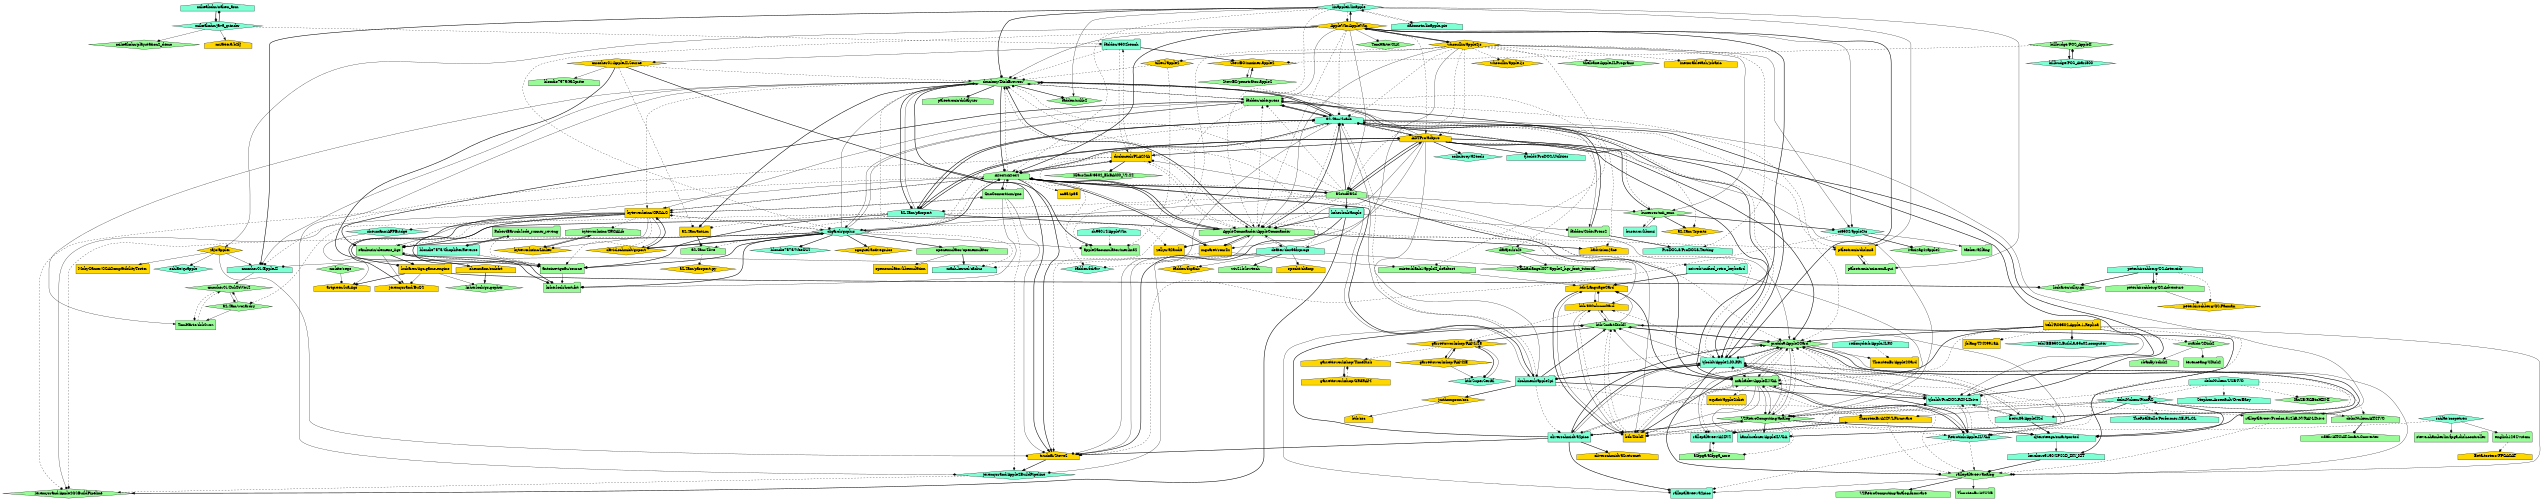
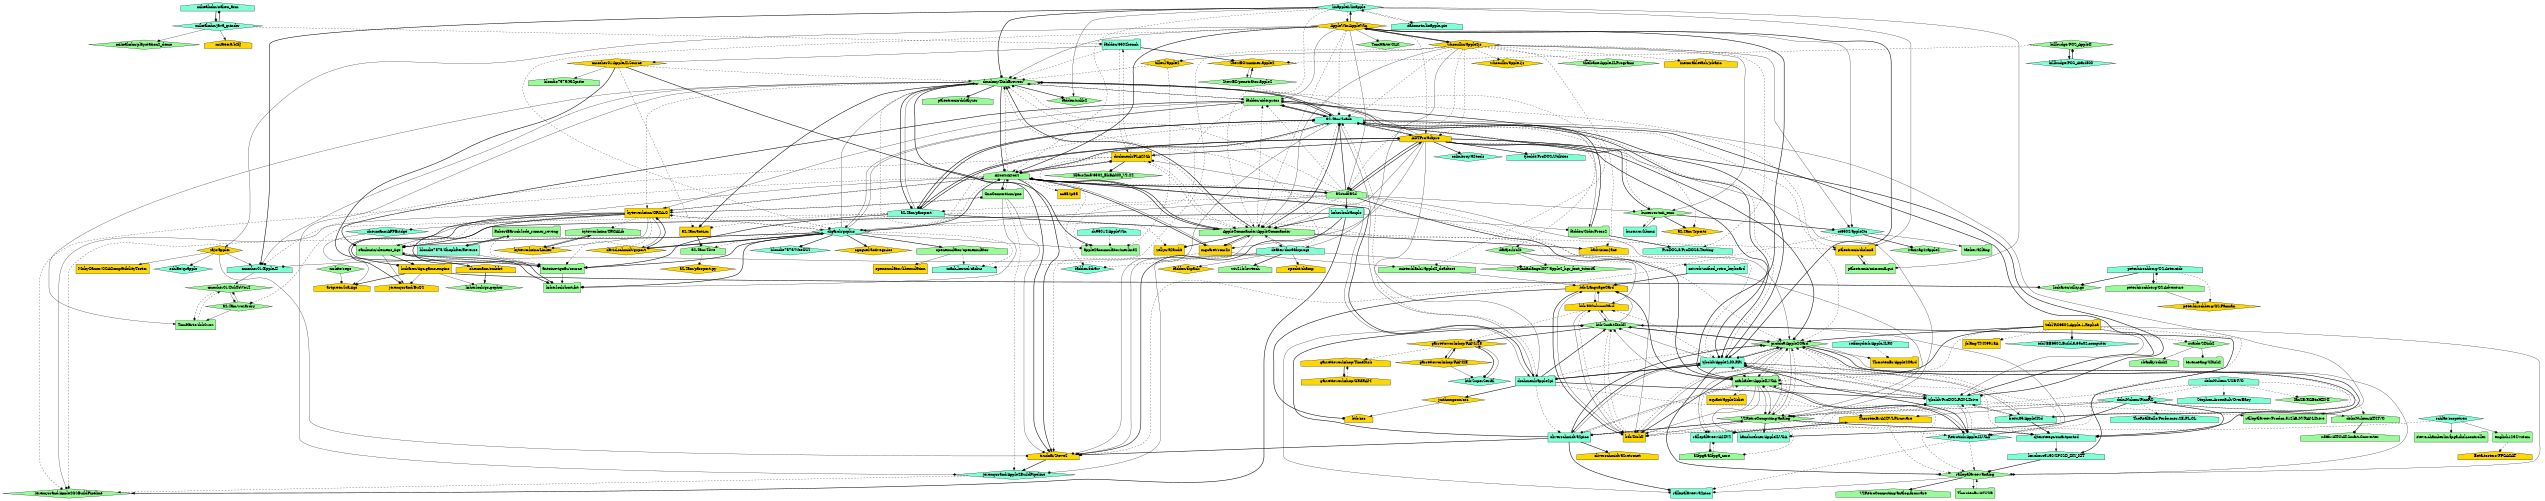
edge "openemulator/openemulator" -> "mach-kernel/cadius": style bold -> dashed
edge "btb/LanguageCard" -> "btb/ssc": added
edge "rallepalaveev/Prodos-512kB-NVRAM-Drive" -> "rallepalaveev/analog": now "ThorstenBr/A2USB" -> "rallepalaveev/analog"
